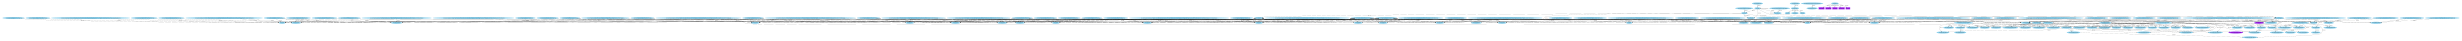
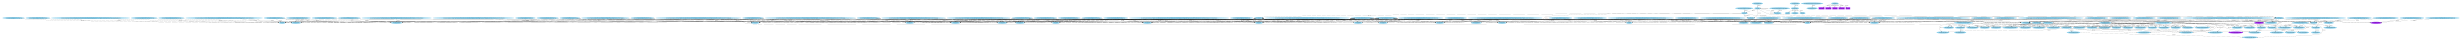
node "pizza.QuattroFormaggi": fillcolor skyblue -> purple
